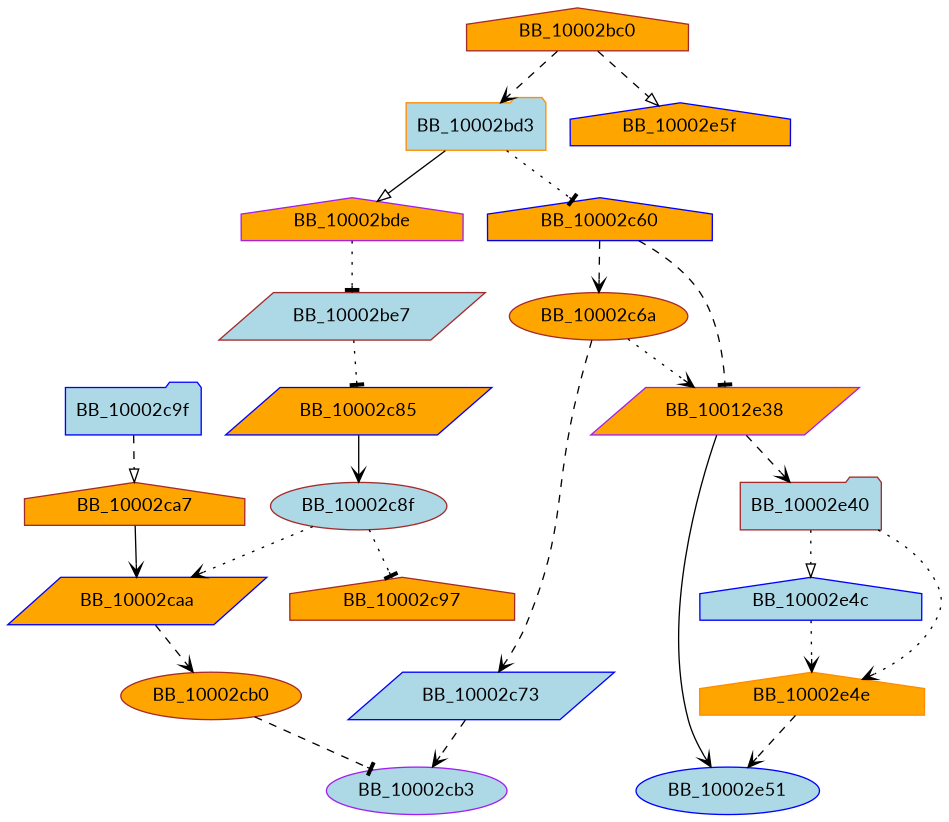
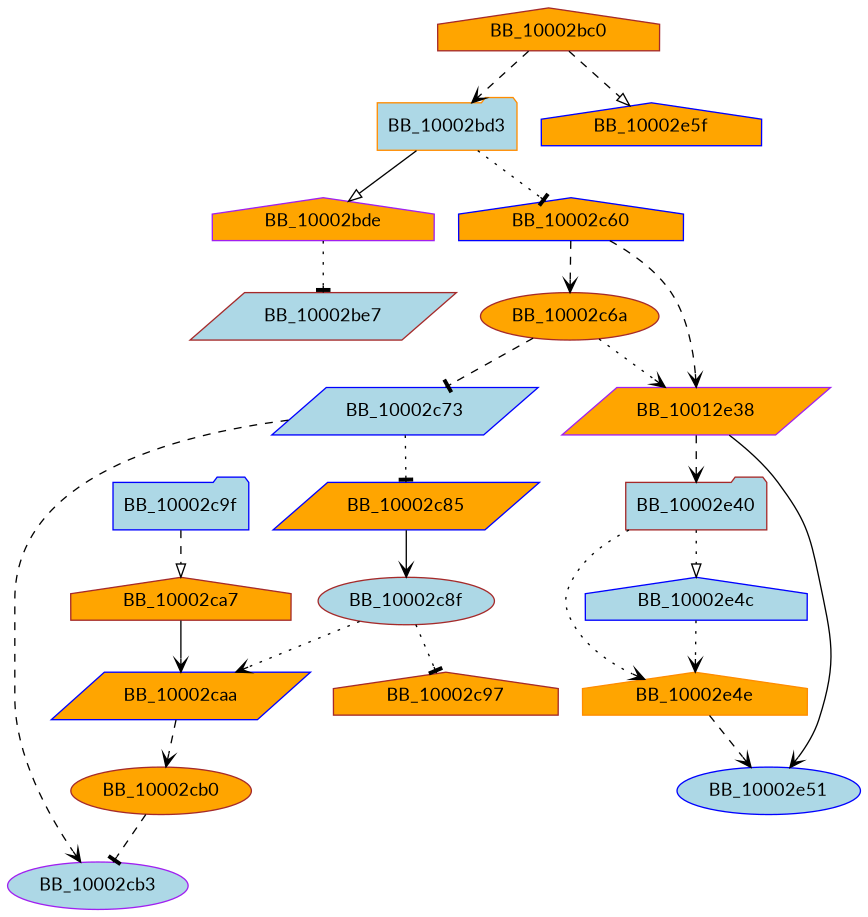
edge "BB_10002c60" -> "BB_10012e38": arrowhead tee -> vee
edge "BB_10002be7" -> "BB_10002c85": now "BB_10002c73" -> "BB_10002c85"
edge "BB_10002c6a" -> "BB_10002c73": arrowhead vee -> tee
